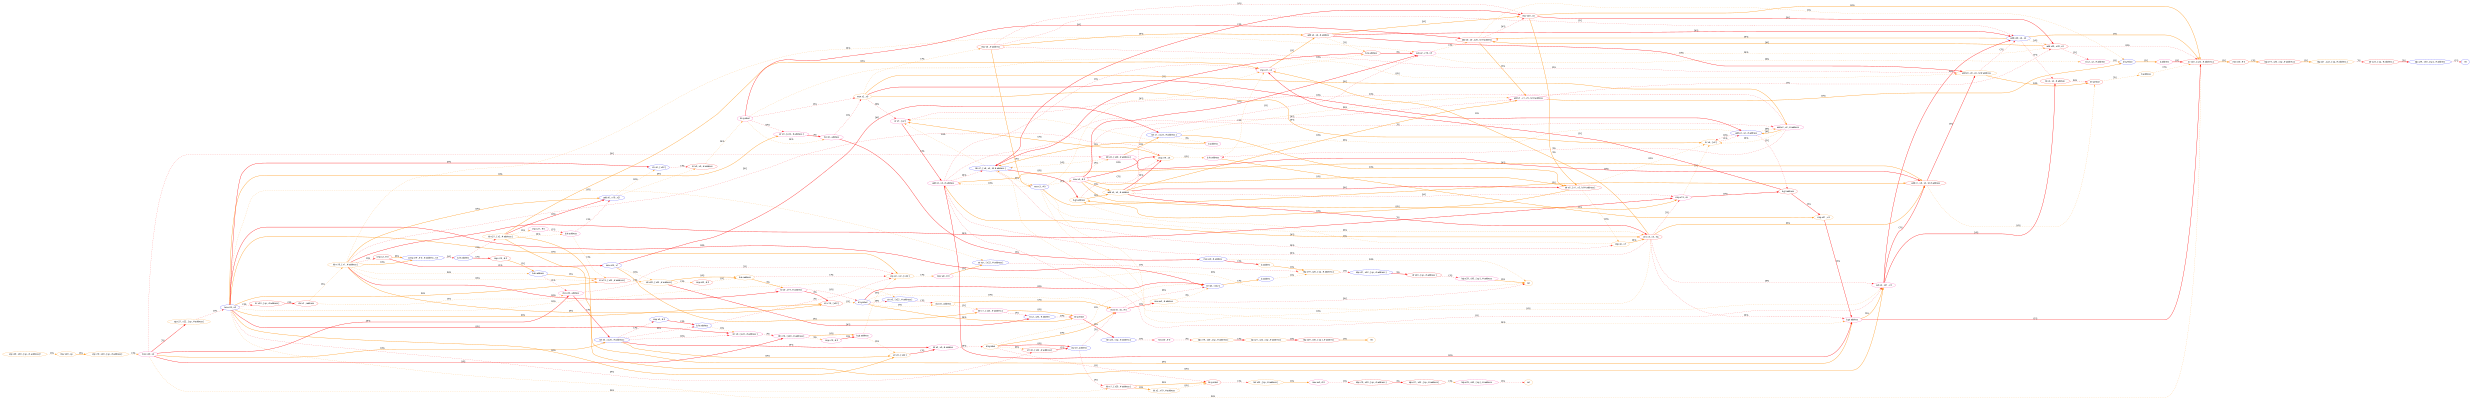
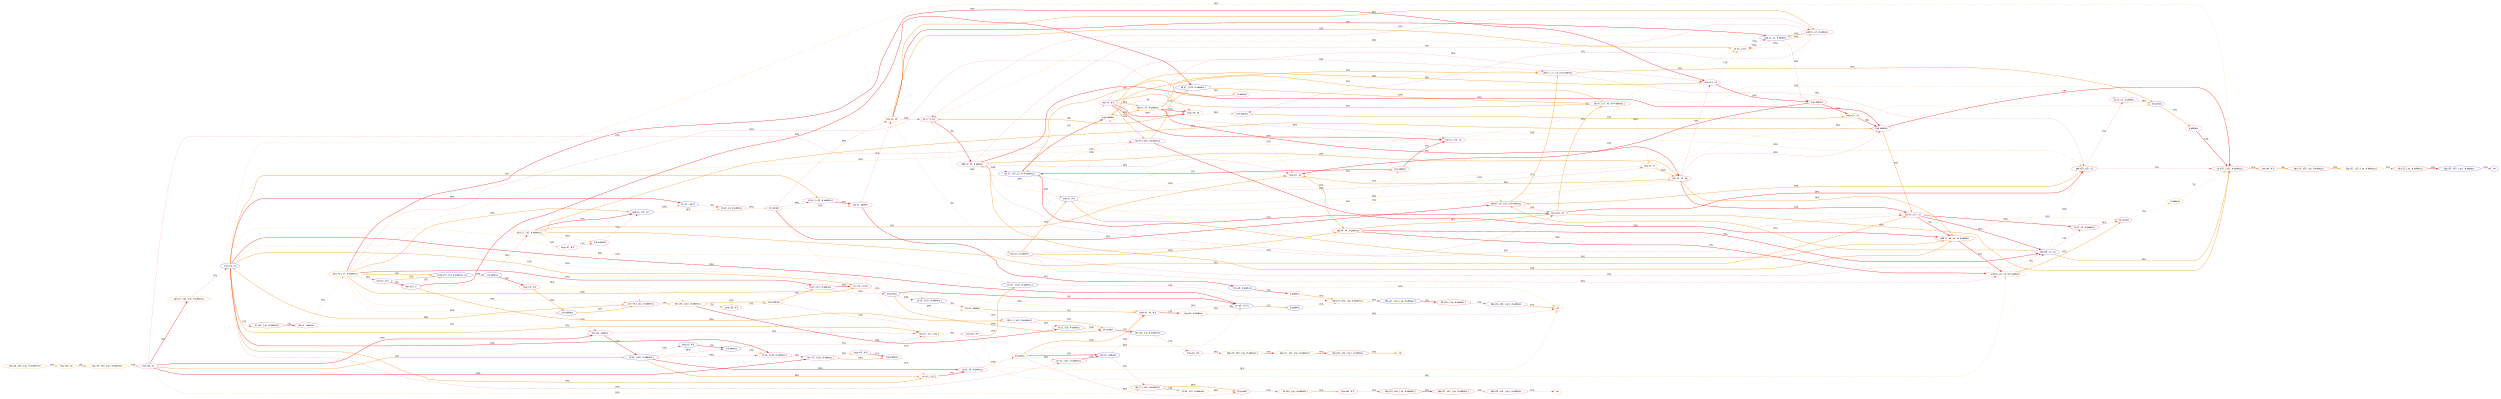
edge "mov x5 , # 0" -> "ldr x8 , [ x20 , # address ]": style dashed -> bold
edge "add x3 , x5 , # address" -> "ldr x6 , [ x1 , x5 , lsl # address ]": removed, label "DFG"
edge "cinc x3 , x3 , eq" -> "add x3 , x3 , # address": removed, label "DFG"
edge "mov x23 , x1" -> "ccmp x19 , # 0 , # address , ne": added, label "CFG"
edge "cinc x3 , x3 , eq" -> "sub x2 , x21 , x3": style dashed -> bold
